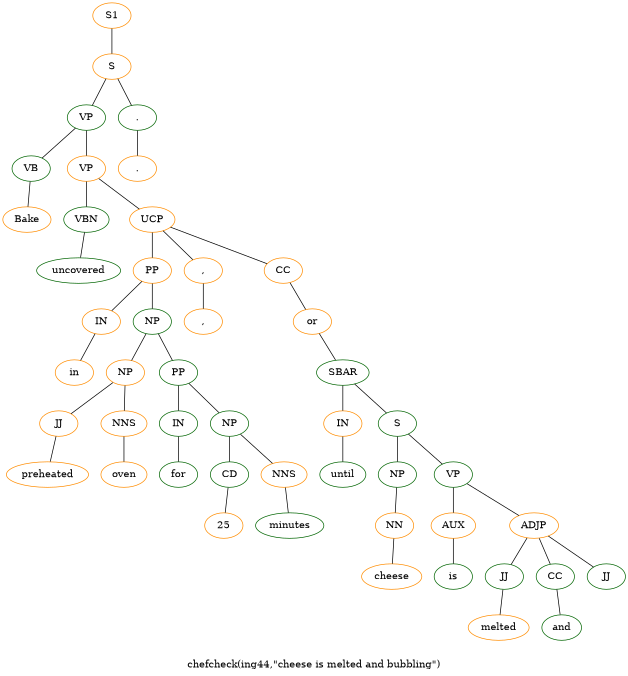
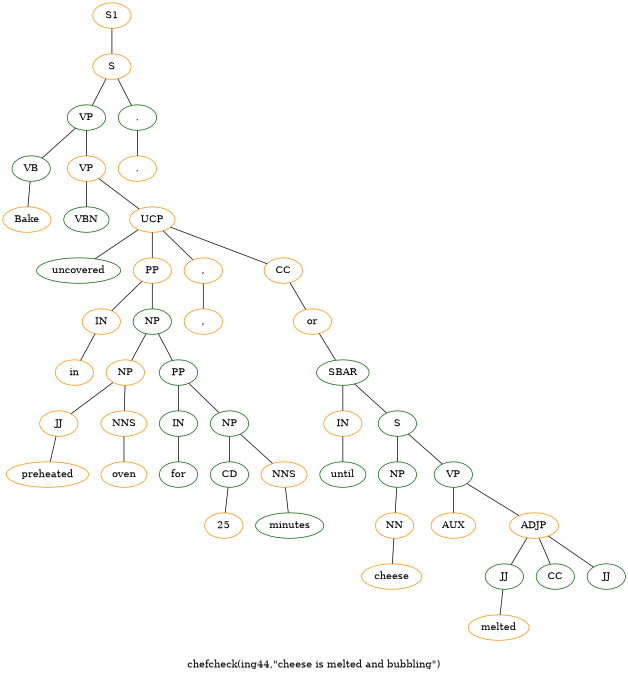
edge "VBN" -- "uncovered": now "UCP" -- "uncovered"
node "is": removed
node "and": removed
